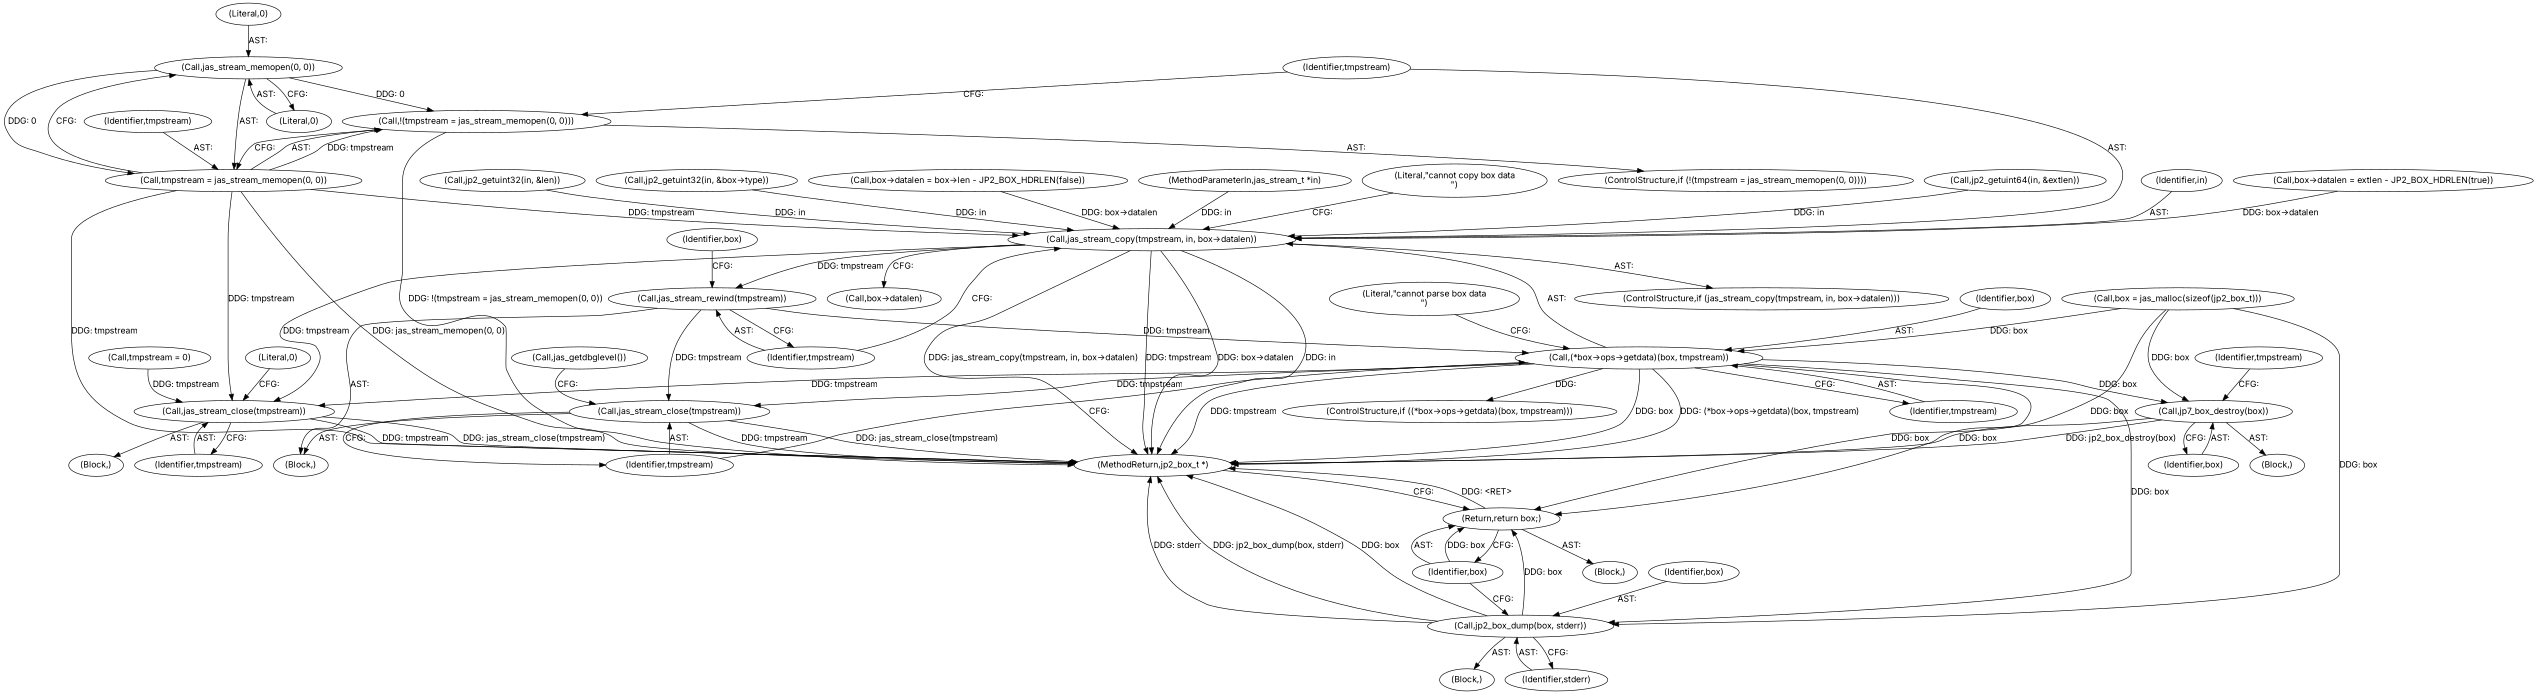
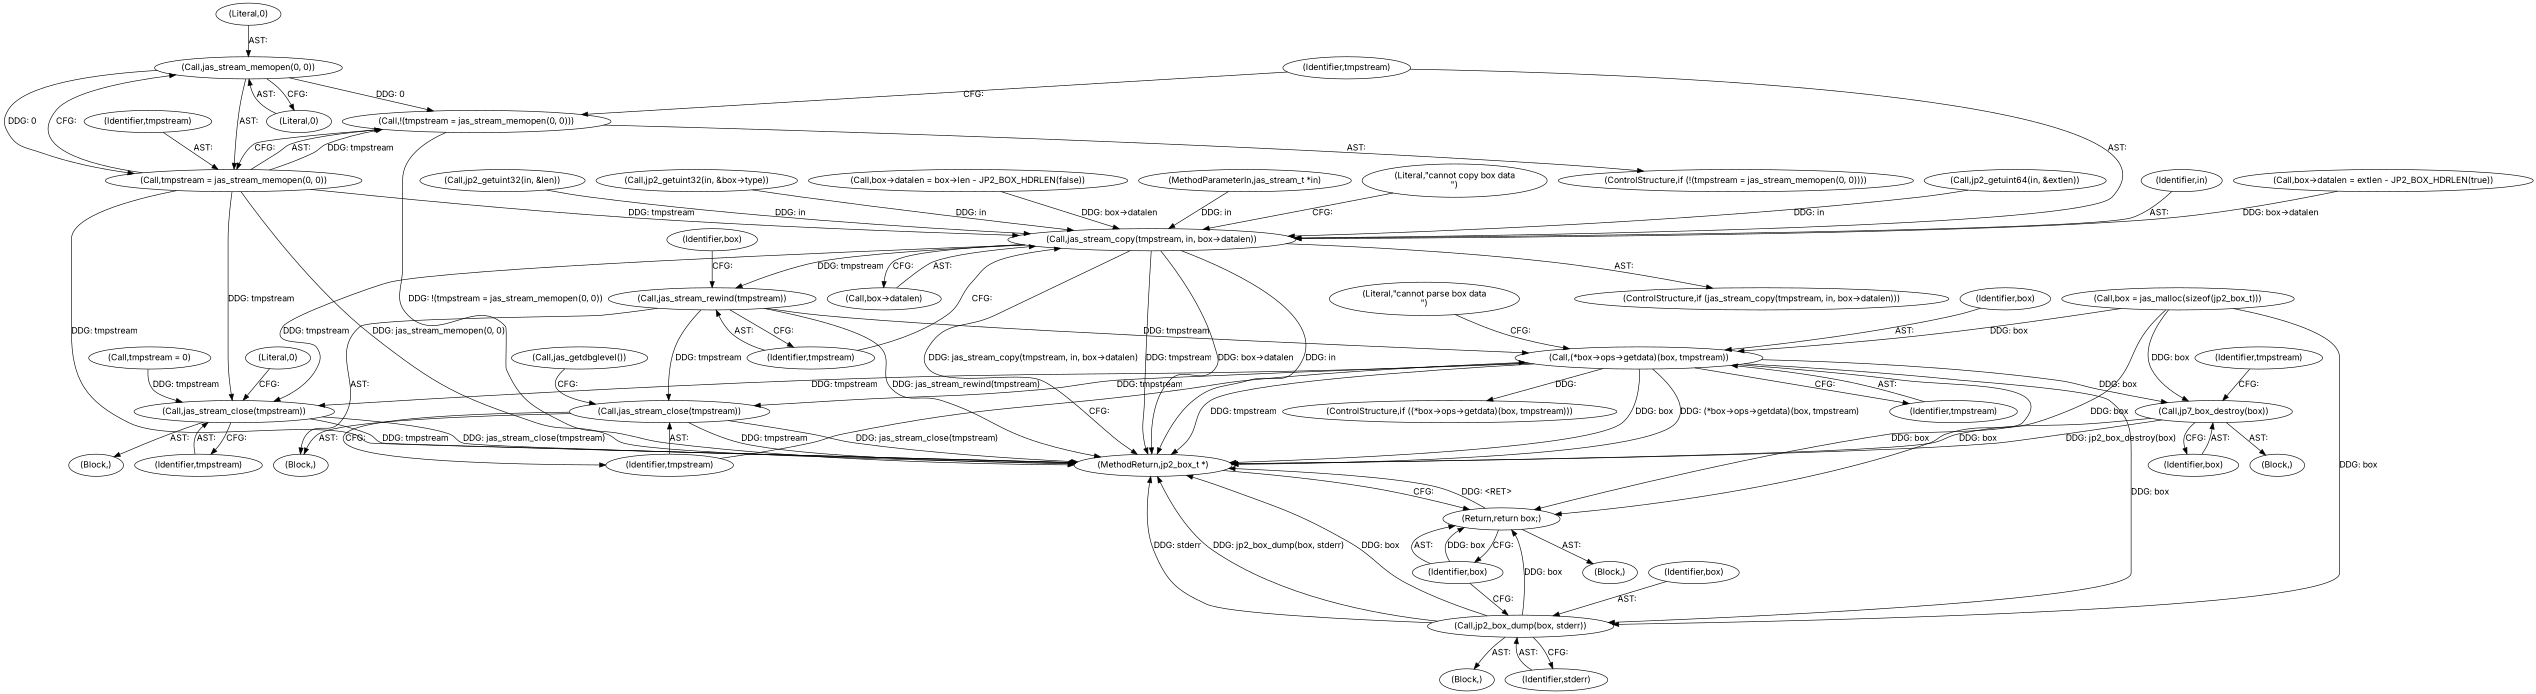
edge "(Call,(*box->ops->getdata)(box, tmpstream))" -> "(Call,jas_stream_copy(tmpstream, in, box->datalen))": now "(Call,box->datalen)" -> "(Call,jas_stream_copy(tmpstream, in, box->datalen))"
edge "(Call,jas_stream_rewind(tmpstream))" -> "(MethodReturn,jp2_box_t *)": added, label "DDG: jas_stream_rewind(tmpstream)"
